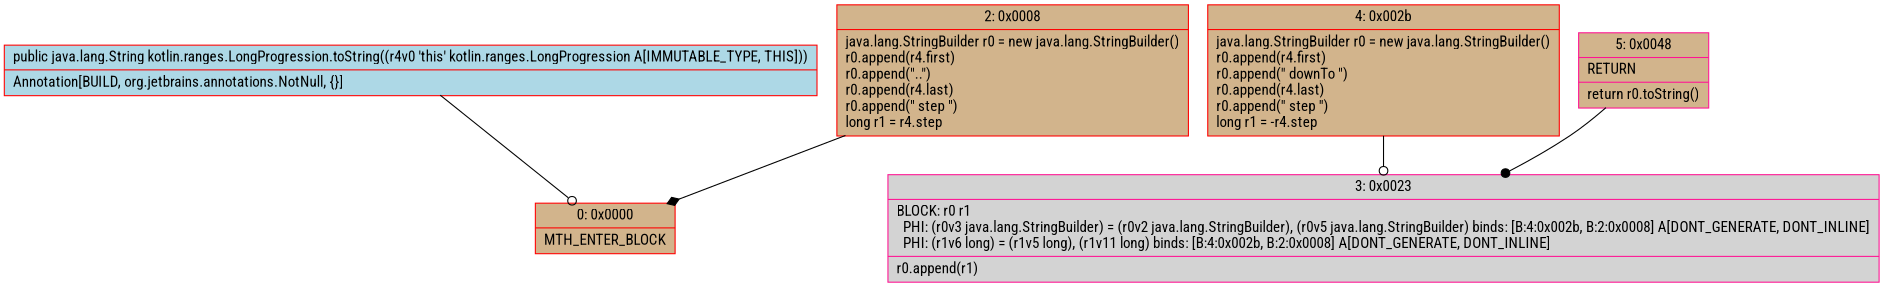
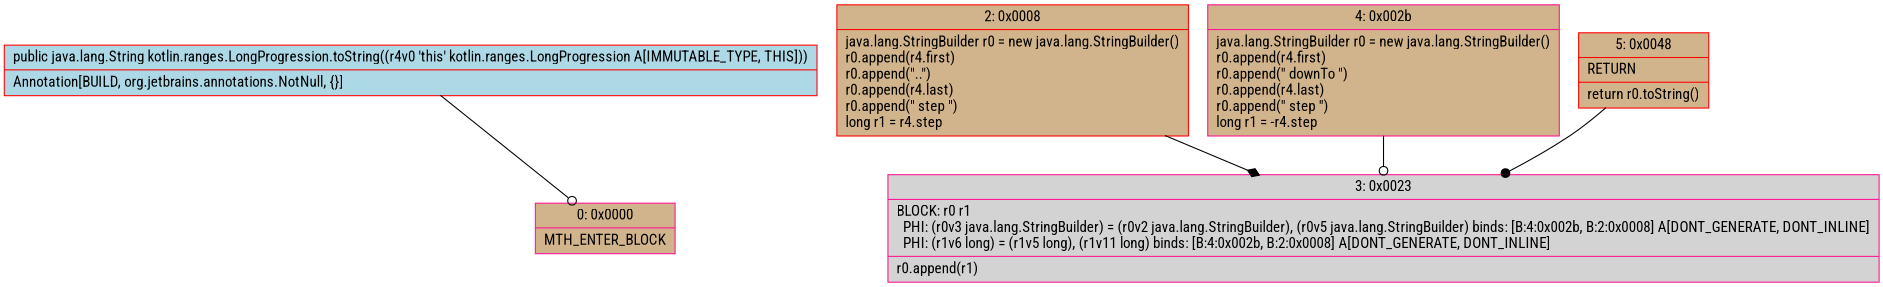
node "4: 0x002b": color red -> deeppink
node "5: 0x0048": color deeppink -> red
edge "2: 0x0008" -> "0: 0x0000": now "2: 0x0008" -> "3: 0x0023"
node "0: 0x0000": color red -> deeppink
